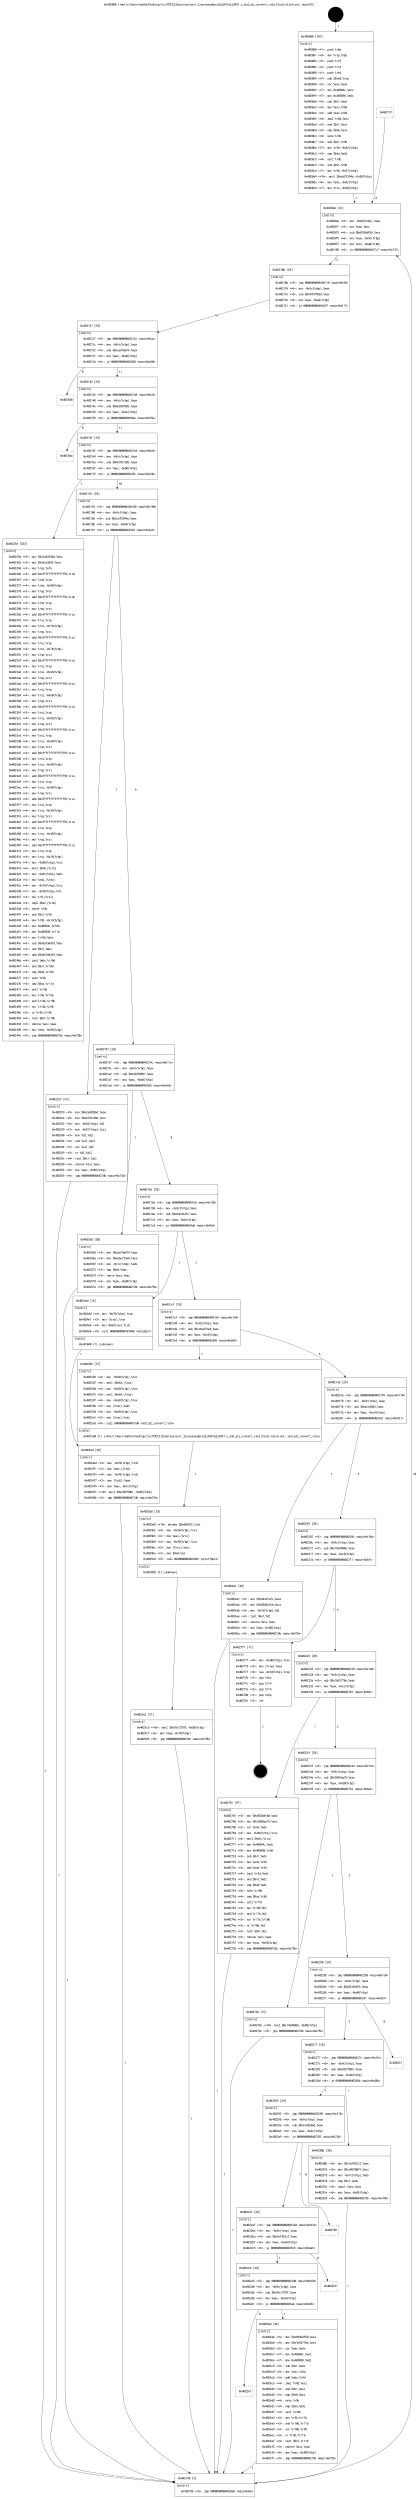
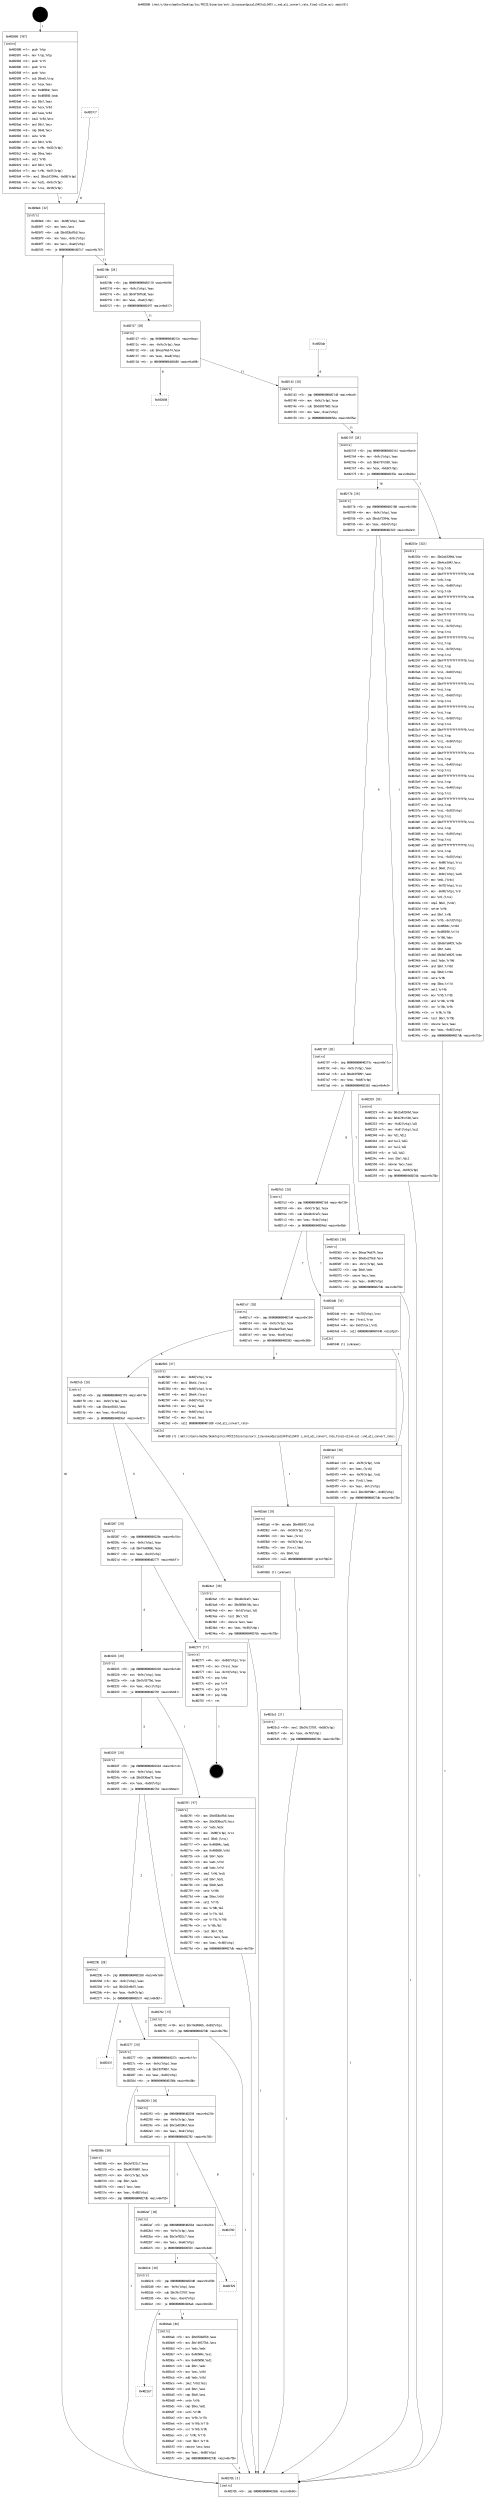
edge "0x402143 [28]" -> "0x4025da": reversed
